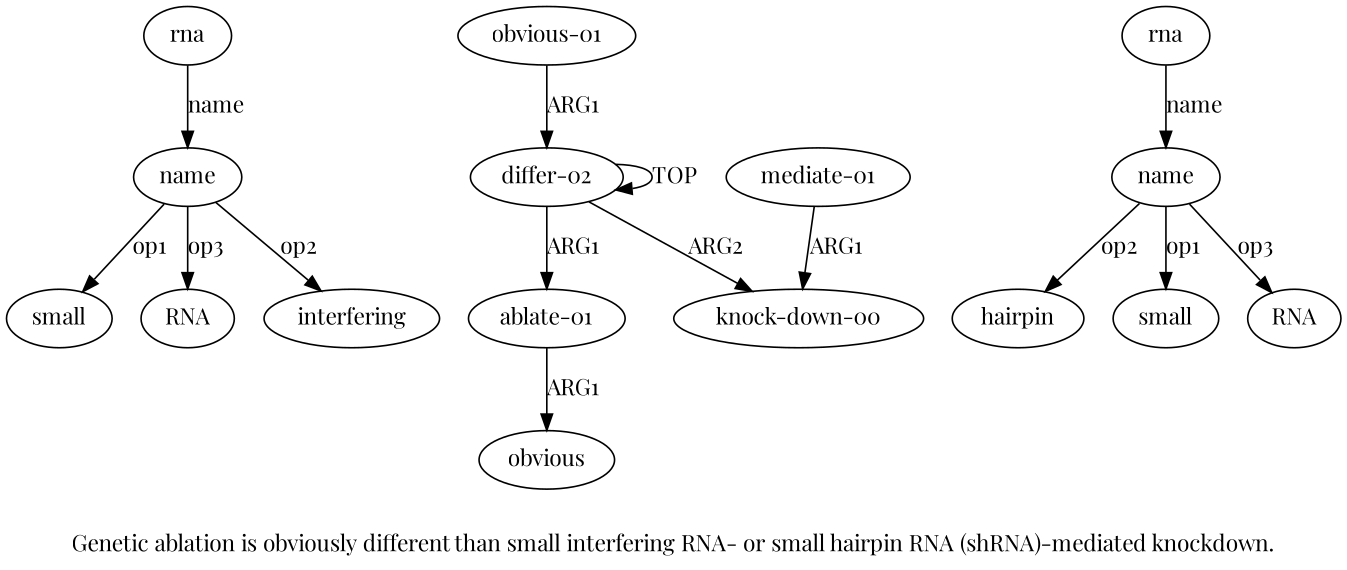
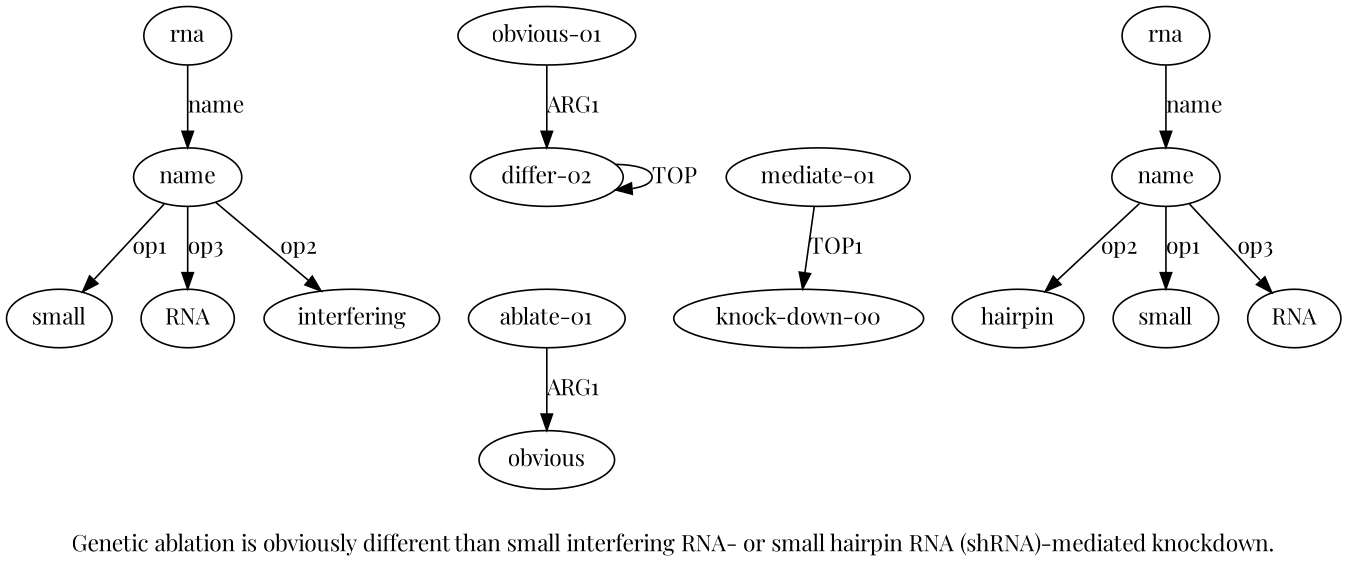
edge "differ-02" -> "ablate-01": removed, label "ARG1"
edge "differ-02" -> "knock-down-00": removed, label "ARG2"
edge "mediate-01" -> "knock-down-00": label "ARG1" -> "TOP1"
